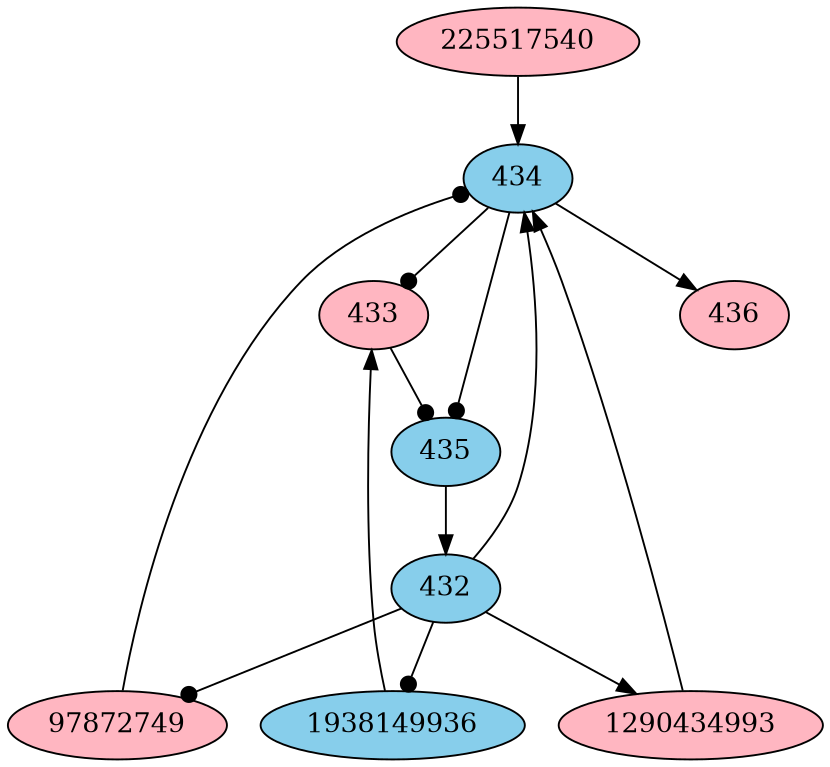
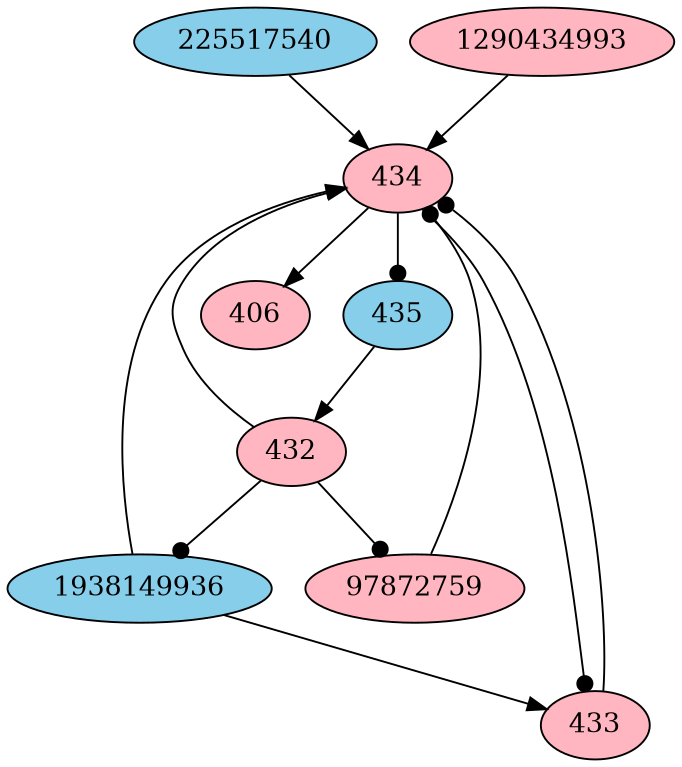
node "225517540": fillcolor lightpink -> skyblue
node "434": fillcolor skyblue -> lightpink
node "436": label "436" -> "406"
edge "1938149936" -> "434": added
edge "433" -> "435": now "433" -> "434"
node "432": fillcolor skyblue -> lightpink
edge "432" -> "1290434993": removed
node "97872749": label "97872749" -> "97872759"
